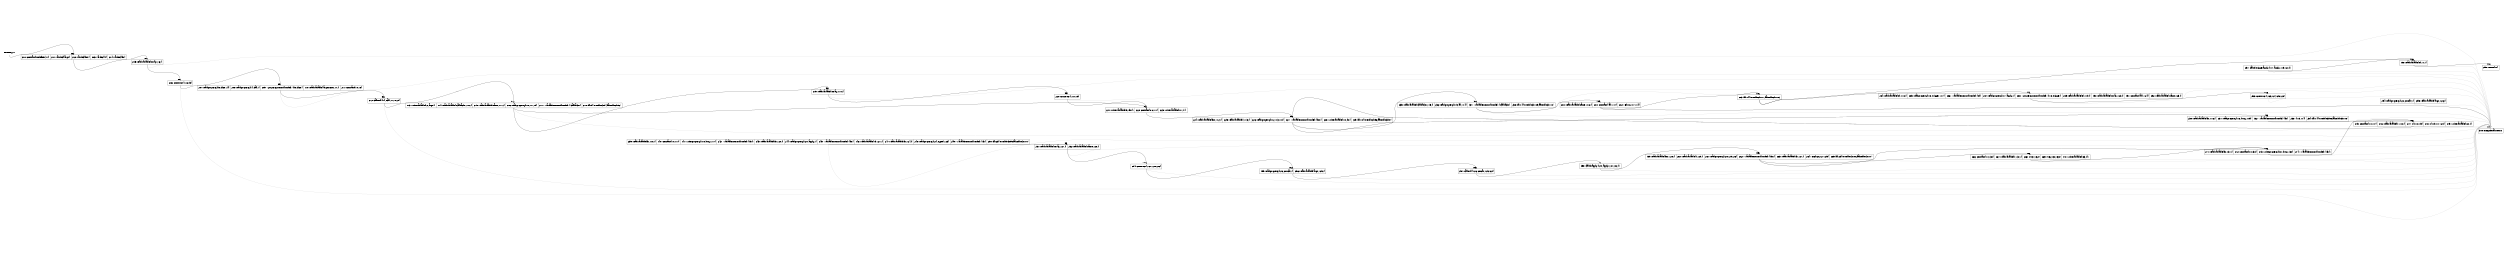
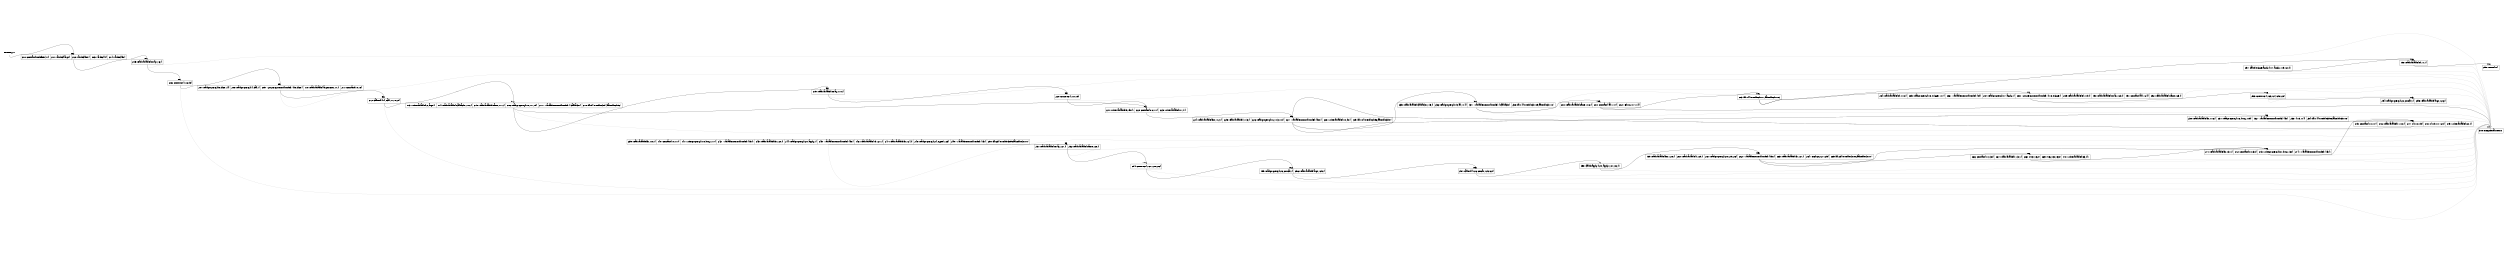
edge "293: construct [-,v23,v24,v25,v22]" -> "294: read-property[v22,'concat',-]": added
